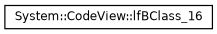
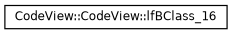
node "System::CodeView::lfBClass_16": label "System::CodeView::lfBClass_16" -> "CodeView::CodeView::lfBClass_16"
